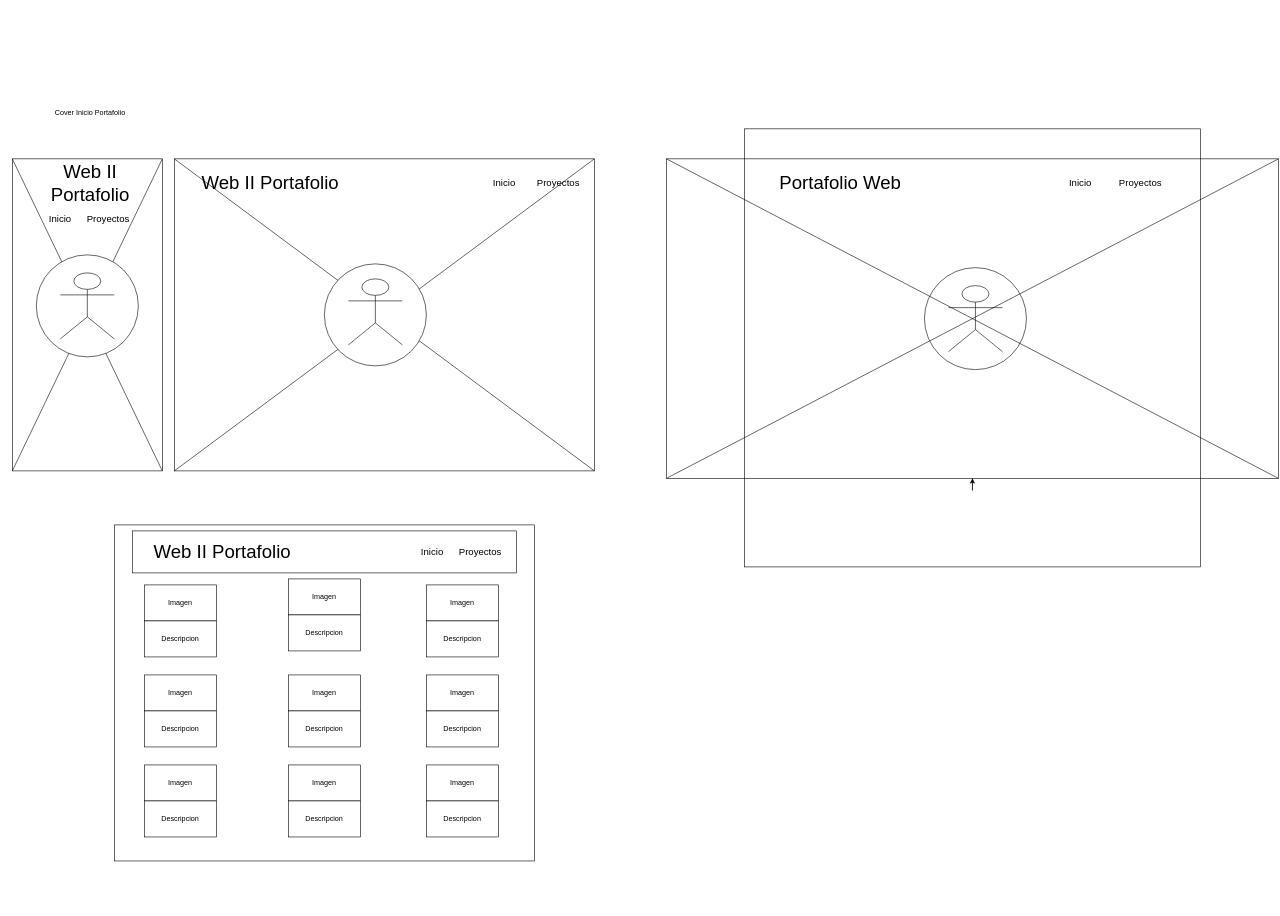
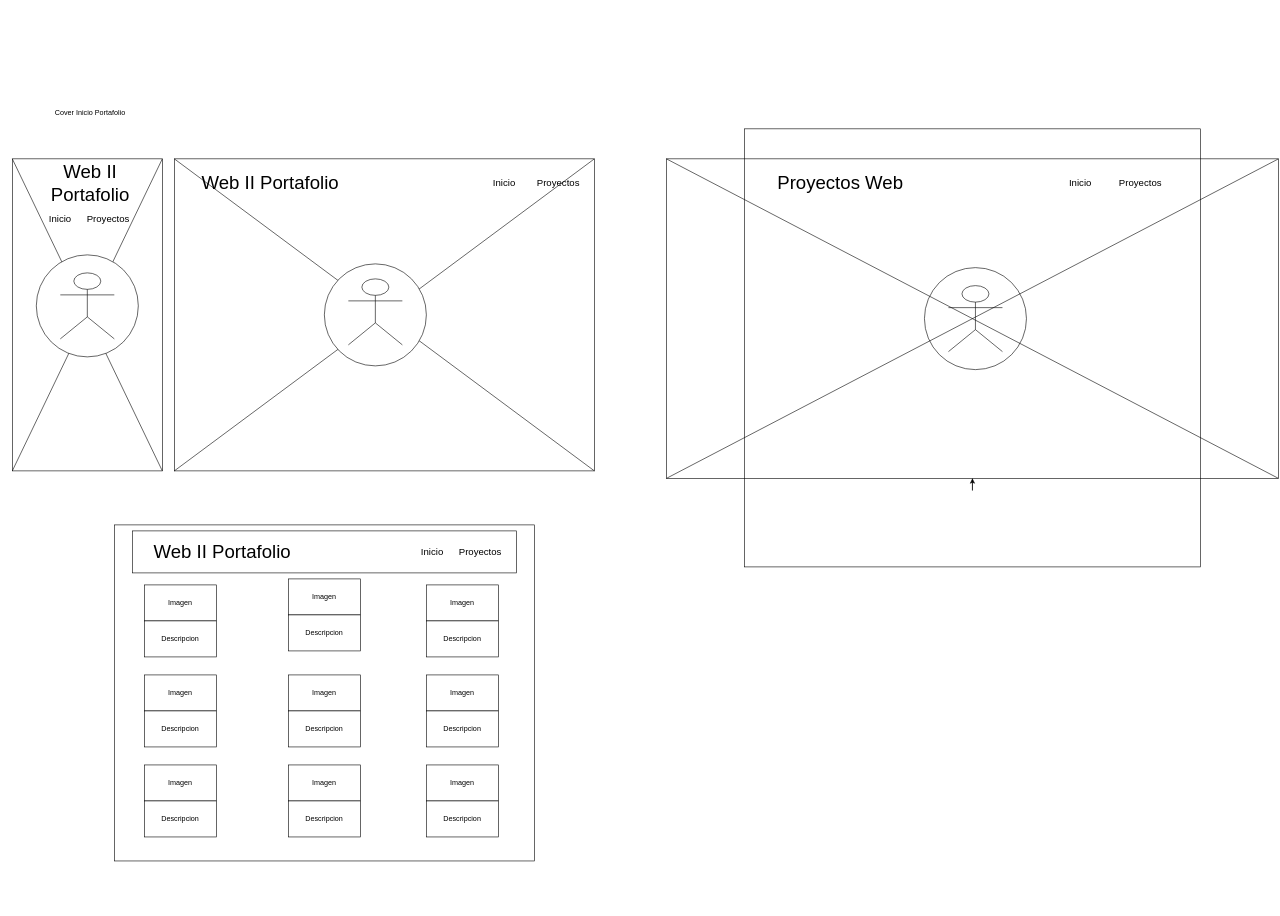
node "Portafolio Web": label "Portafolio Web" -> "Proyectos Web"
